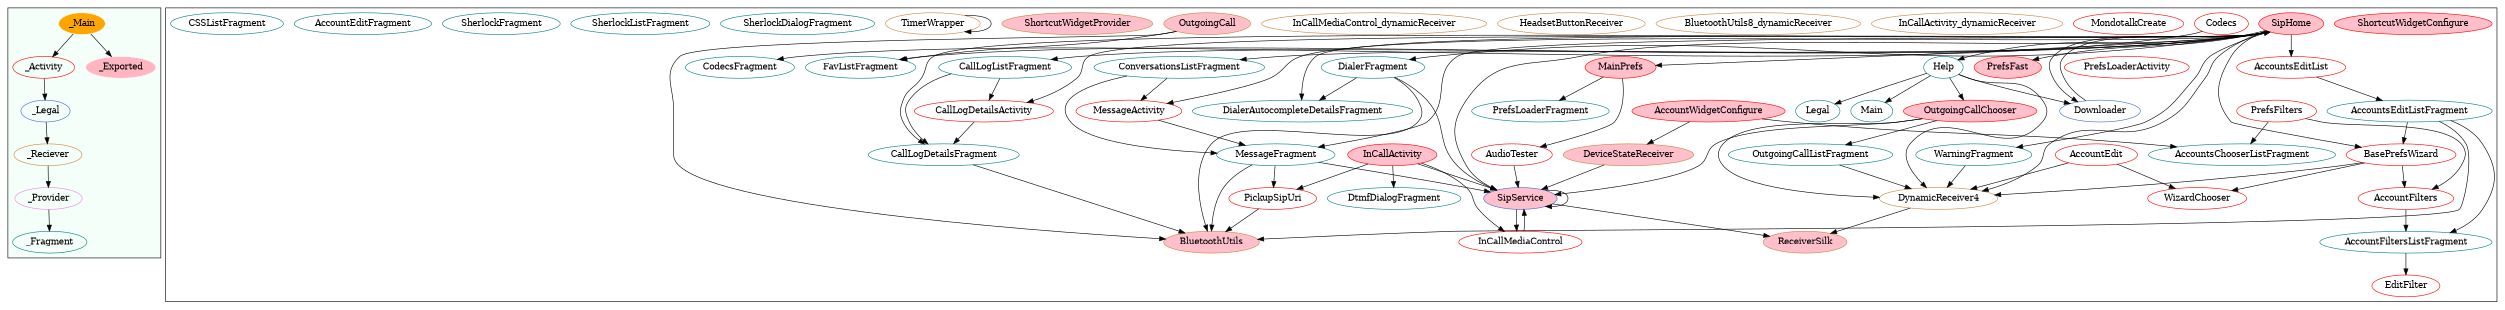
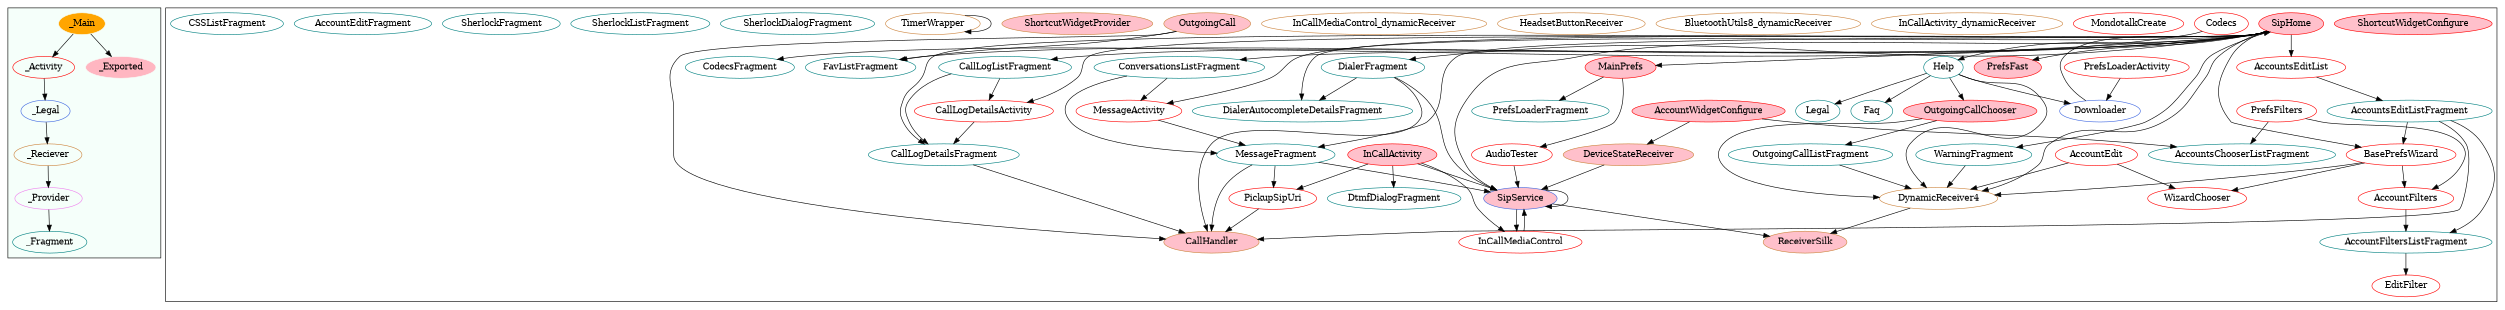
edge "SipHome" -> "Downloader": now "PrefsLoaderActivity" -> "Downloader"
node "Main": label "Main" -> "Faq"
edge "OutgoingCallChooser" -> "SipService": removed
node "BluetoothUtils": label "BluetoothUtils" -> "CallHandler"
